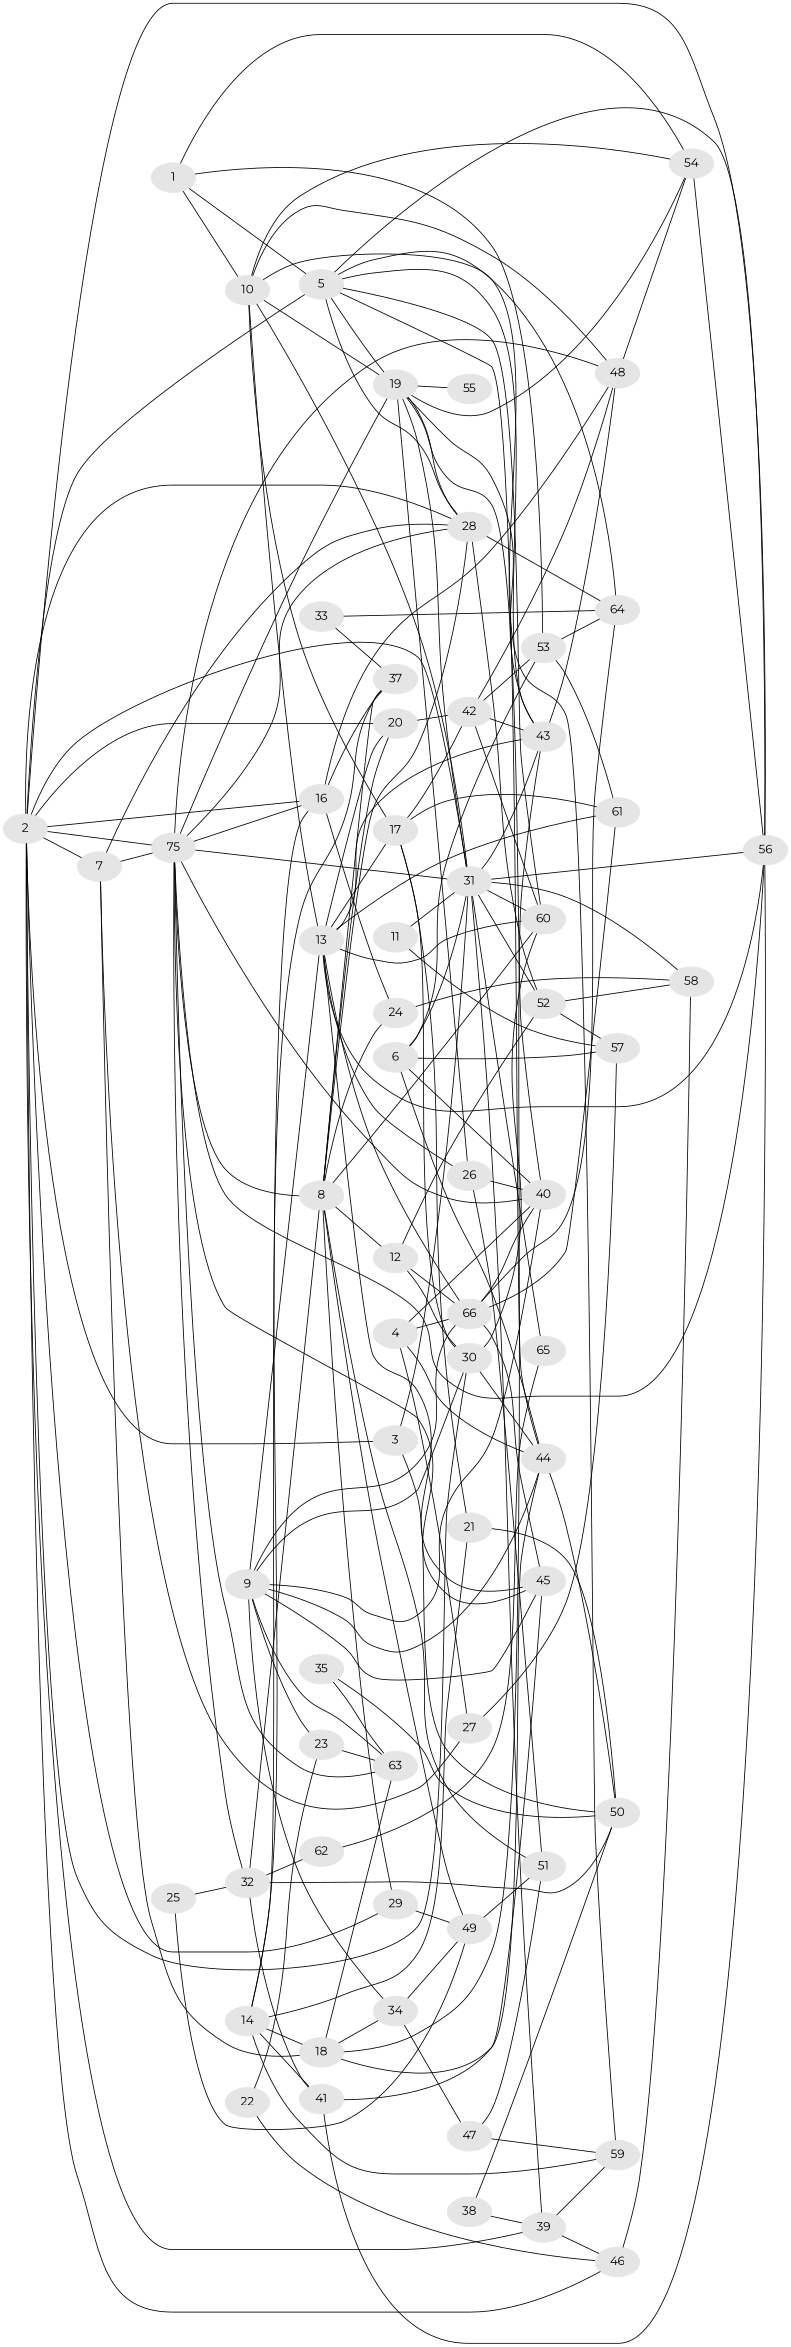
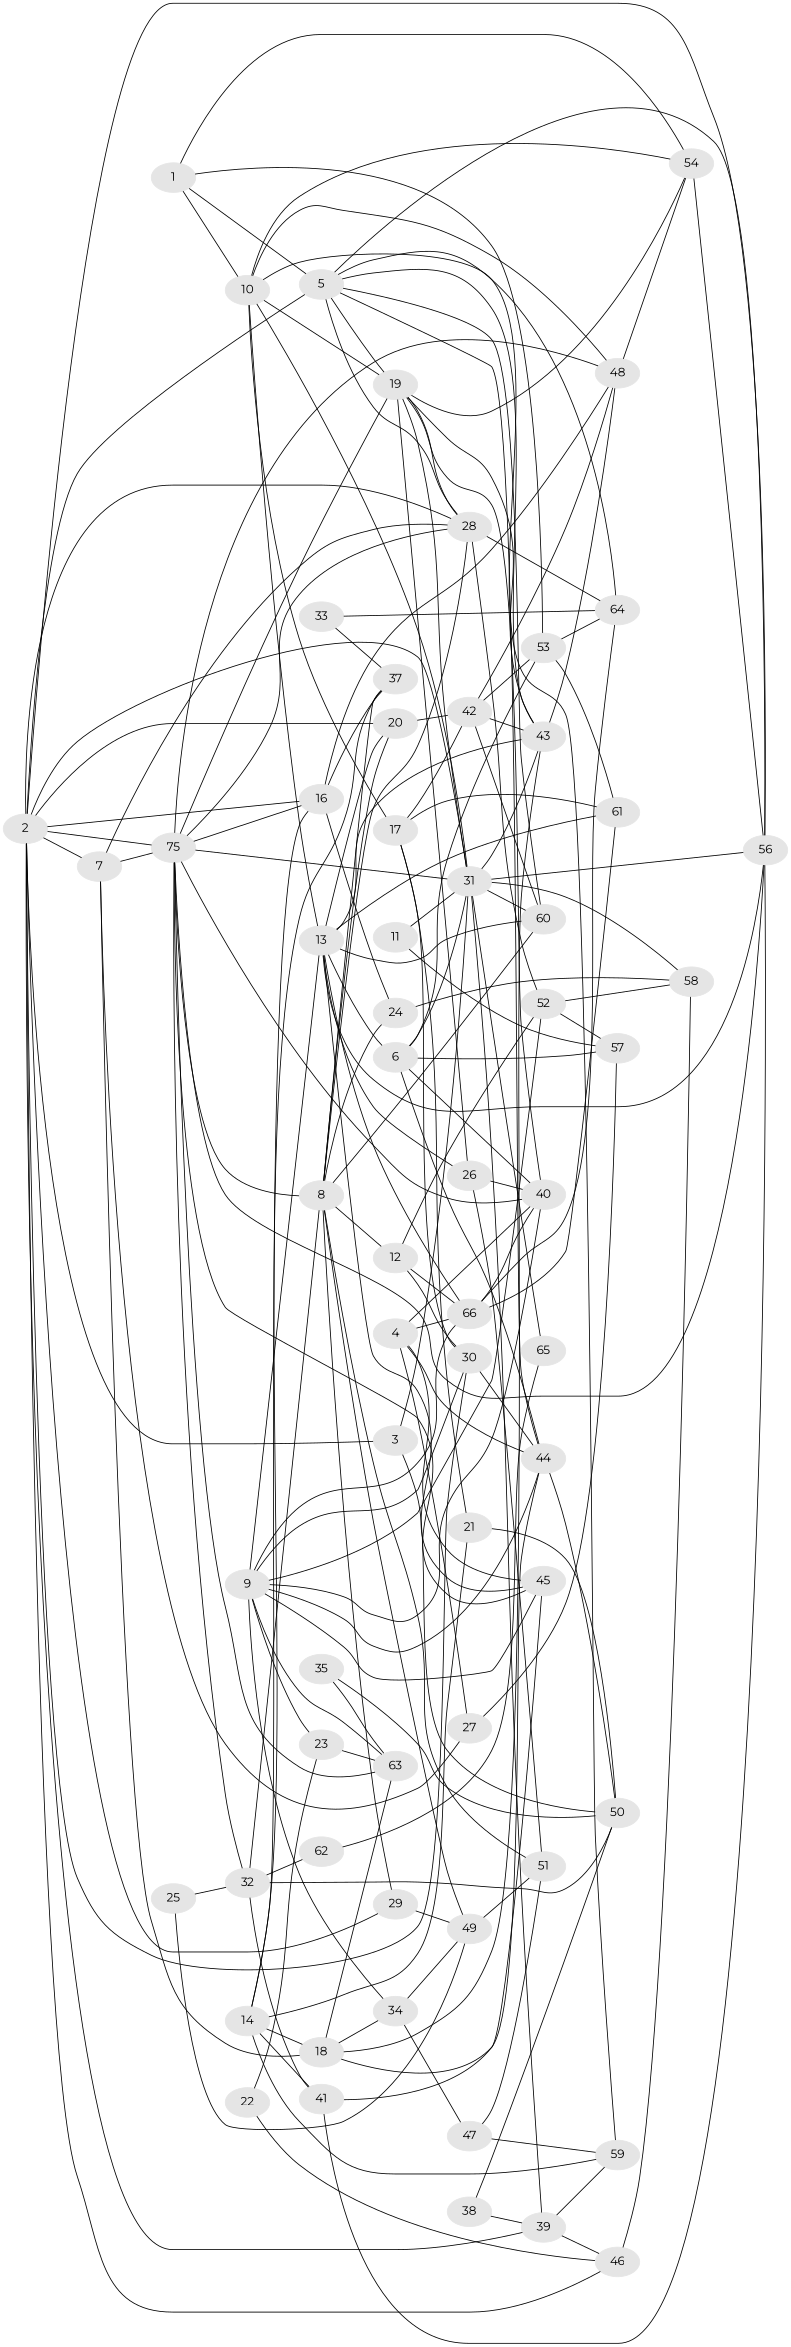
node "55": removed
edge "17" -- "13": now "6" -- "13"
edge "31" -- "52": now "9" -- "52"
edge "60" -- "30": removed
edge "66" -- "45": now "4" -- "45"
